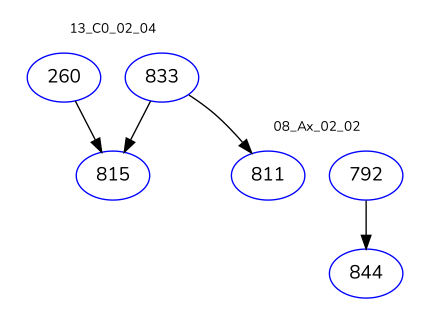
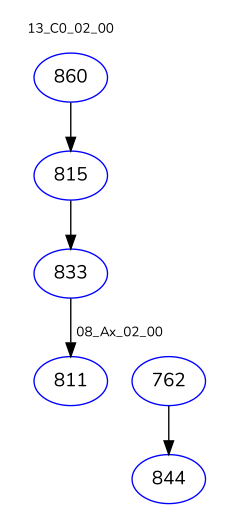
cluster "13_C0_02_04": label "13_C0_02_04" -> "13_C0_02_00"
node "260": label "260" -> "860"
edge "833" -> "815": reversed
cluster "08_Ax_02_02": label "08_Ax_02_02" -> "08_Ax_02_00"
node "792": label "792" -> "762"
